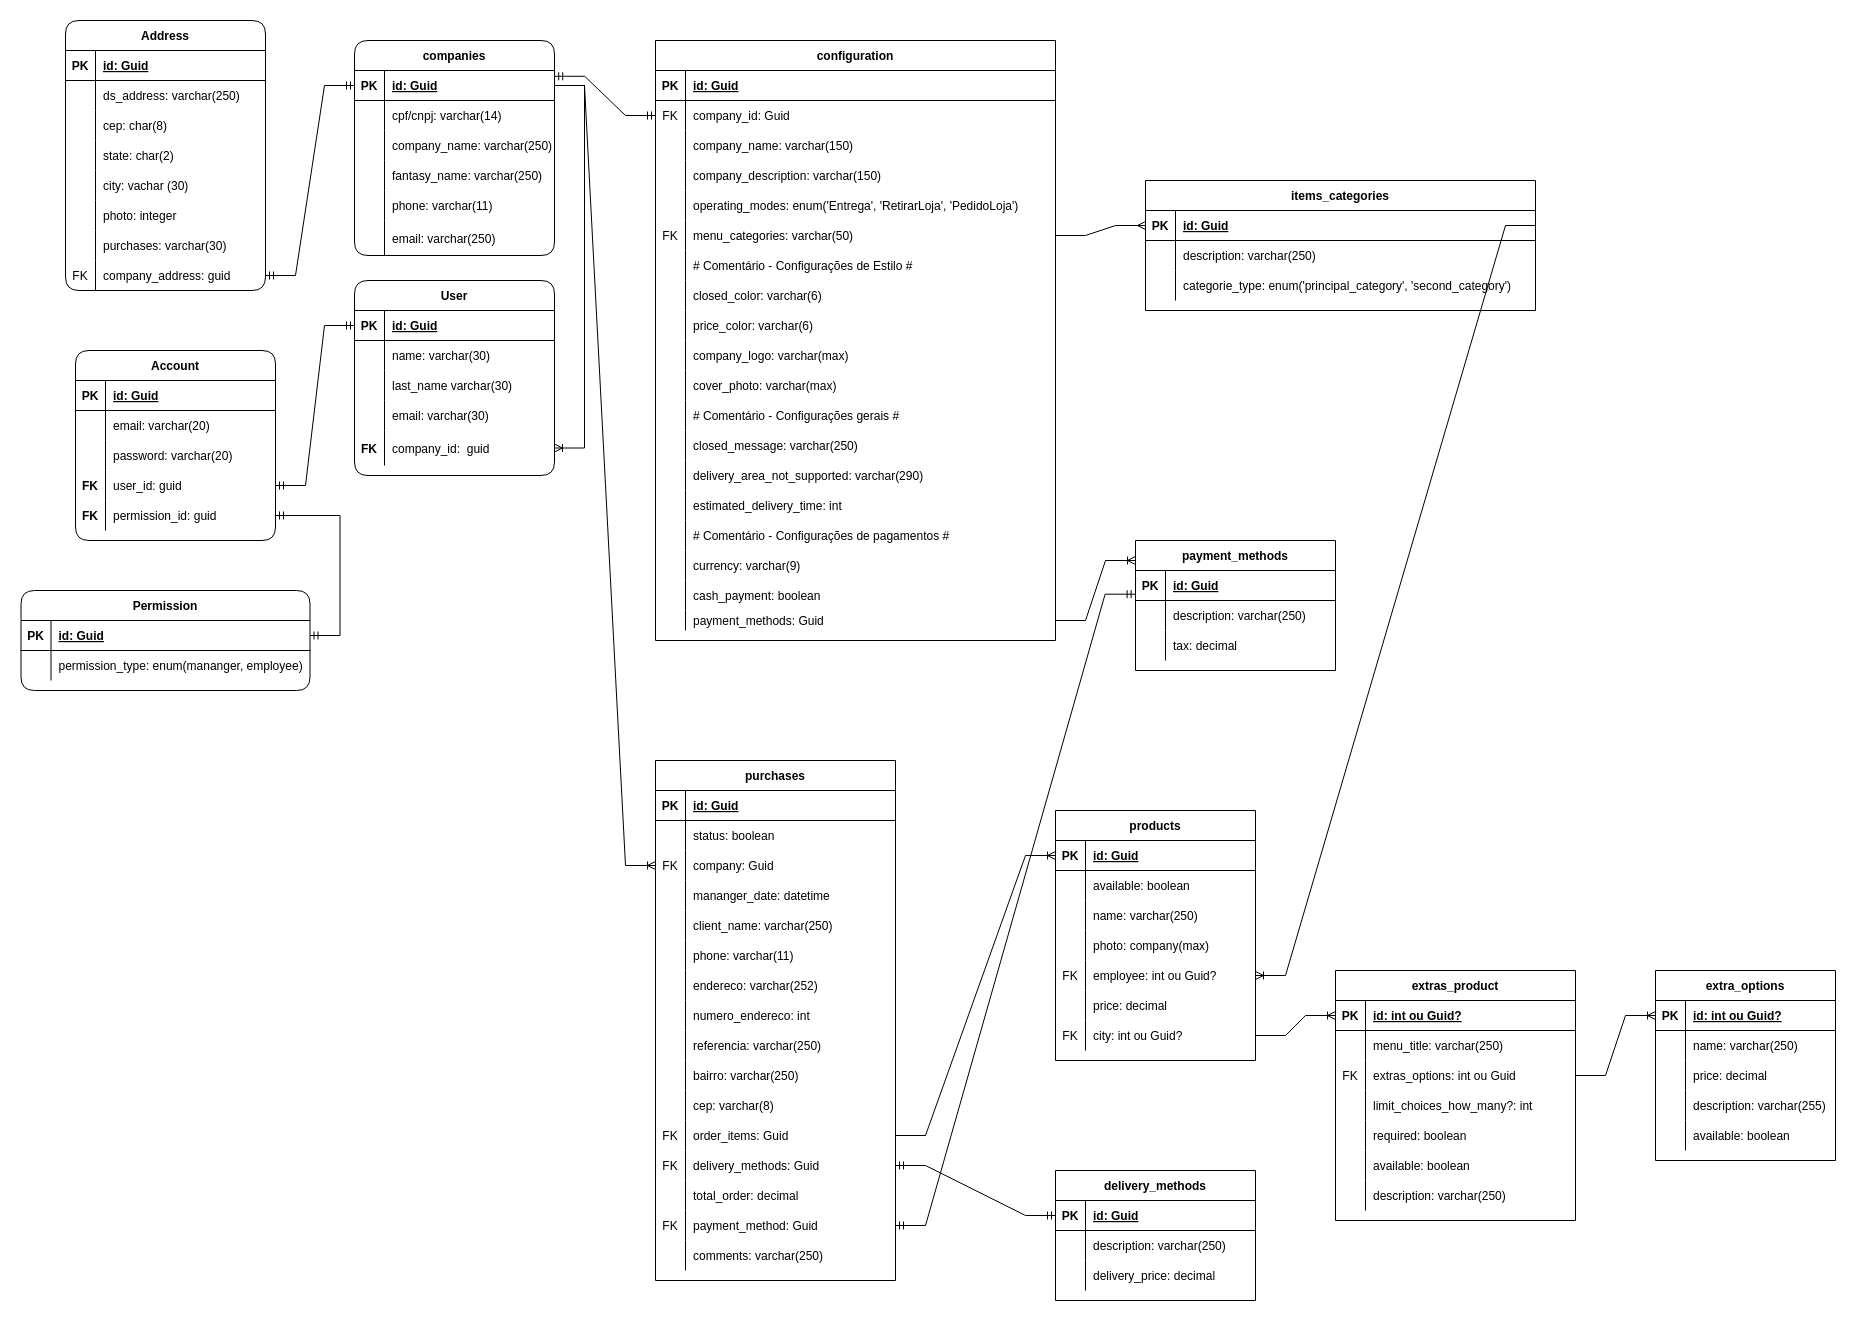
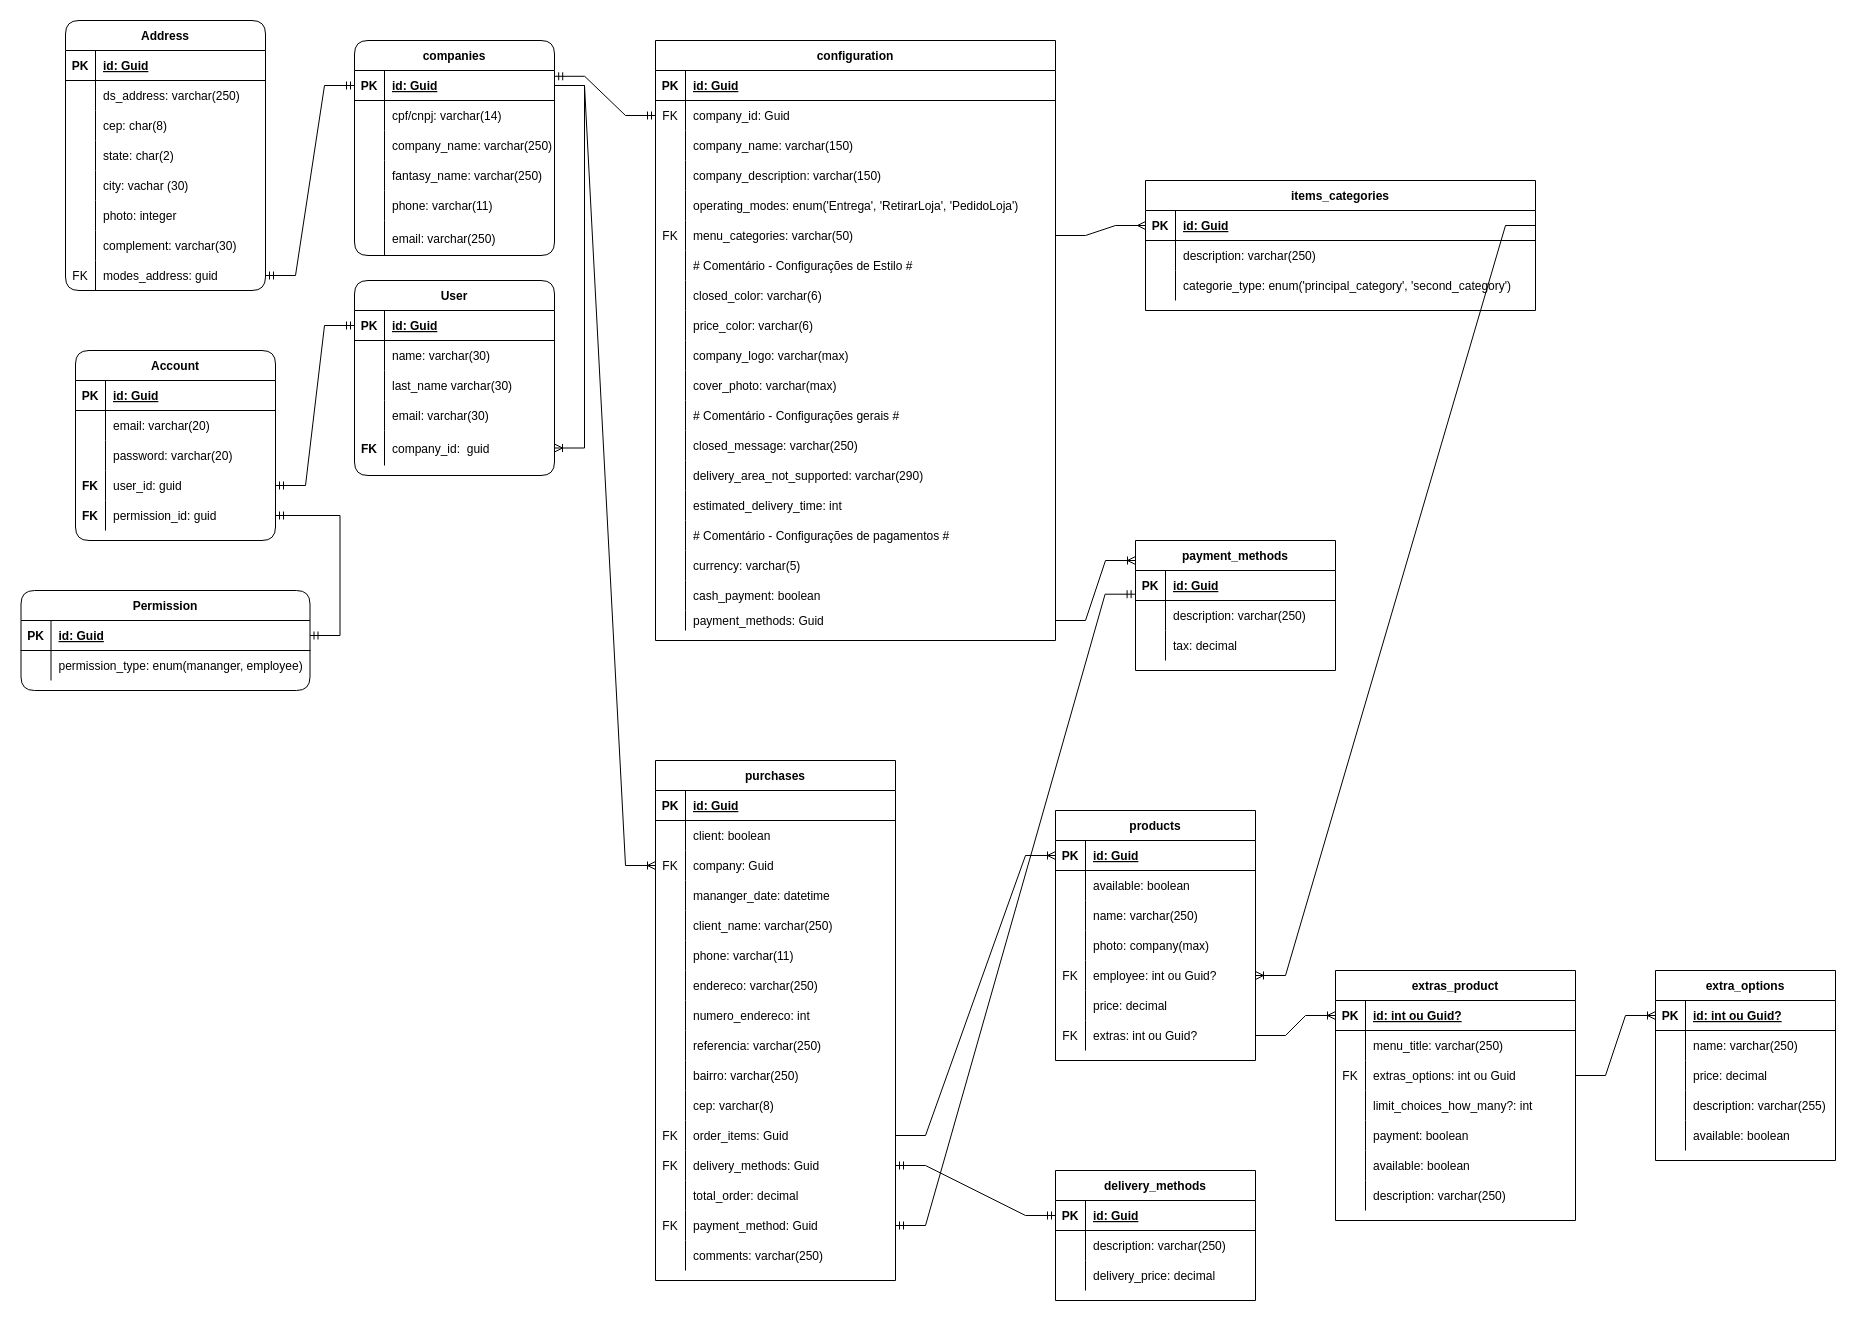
node "purchases: varchar(30)": label "purchases: varchar(30)" -> "complement: varchar(30)"
node "company_address: guid": label "company_address: guid" -> "modes_address: guid"
node "currency: varchar(9)": label "currency: varchar(9)" -> "currency: varchar(5)"
node "status: boolean": label "status: boolean" -> "client: boolean"
node "endereco: varchar(252)": label "endereco: varchar(252)" -> "endereco: varchar(250)"
node "city: int ou Guid?": label "city: int ou Guid?" -> "extras: int ou Guid?"
node "required: boolean": label "required: boolean" -> "payment: boolean"
